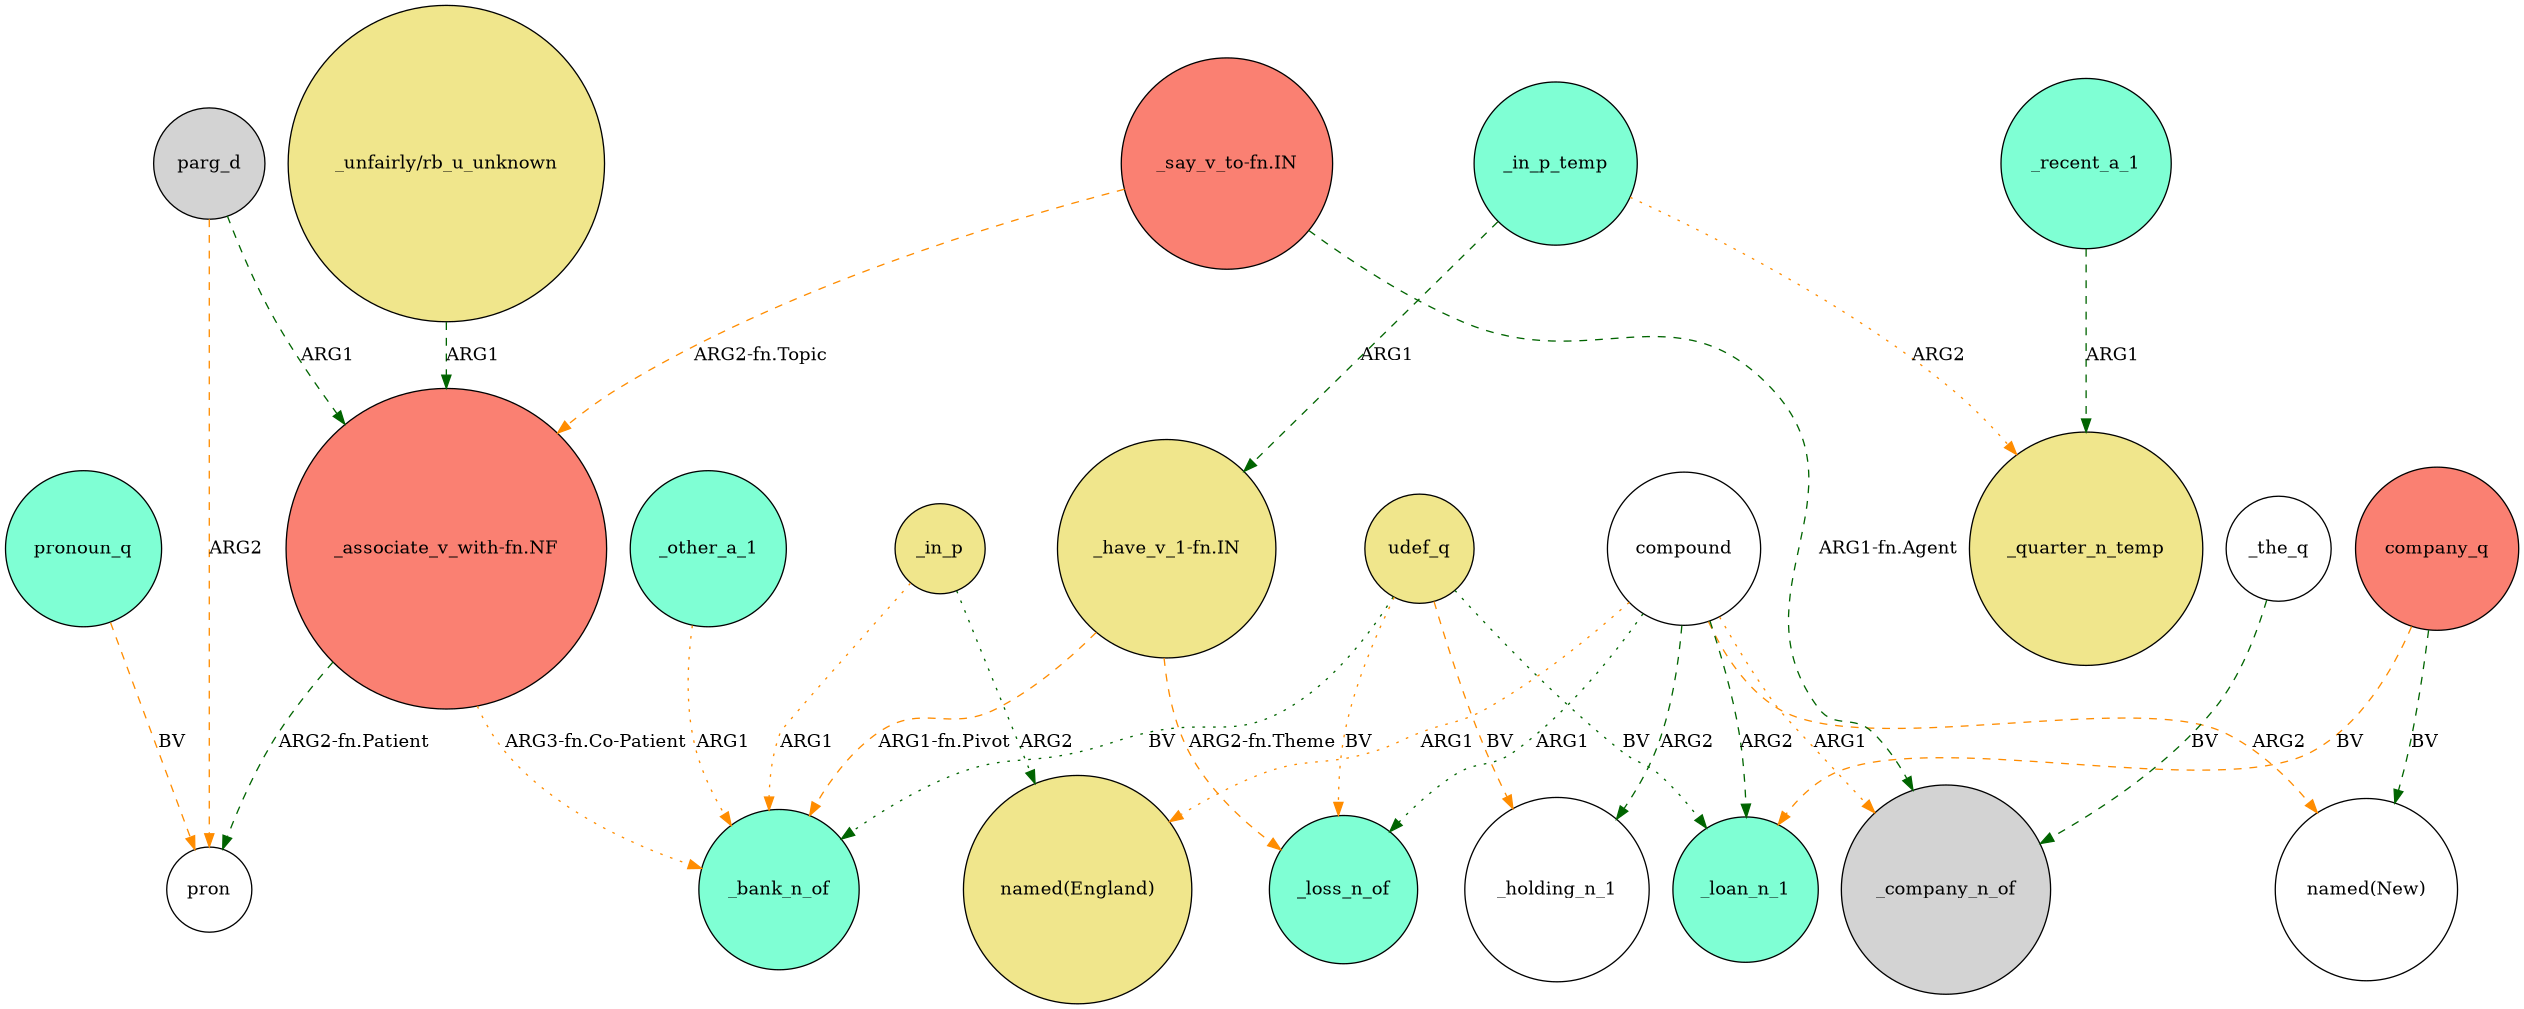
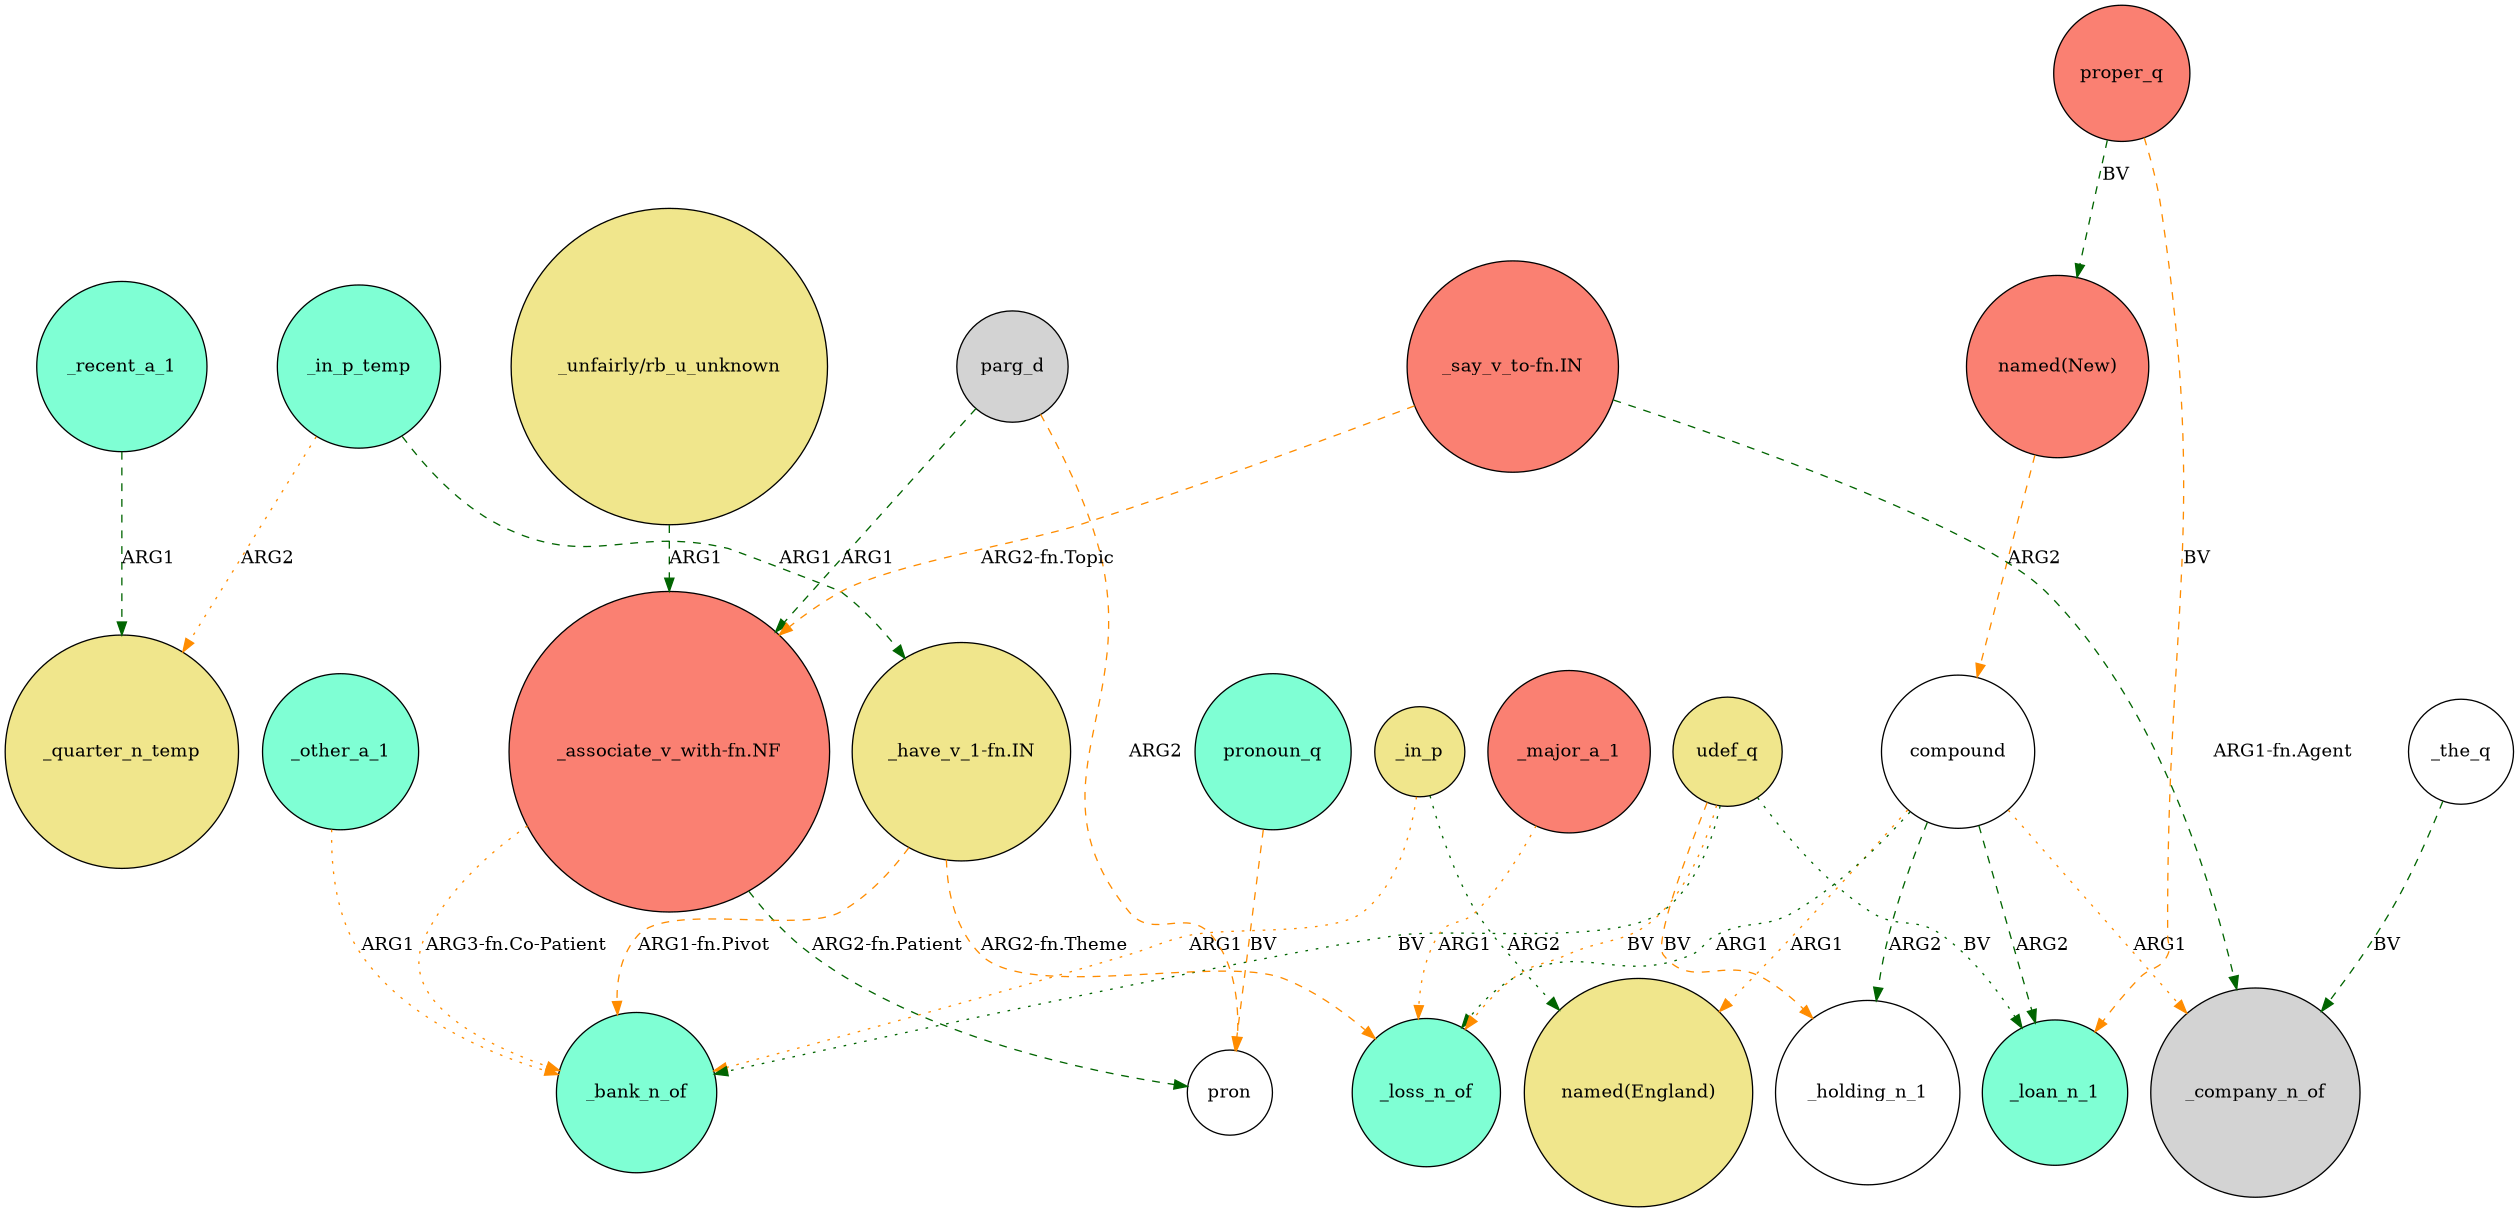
node "company_q": label "company_q" -> "proper_q"
edge "compound" -> "named(New)": reversed
node "_major_a_1": added
node "named(New)": fillcolor white -> salmon
